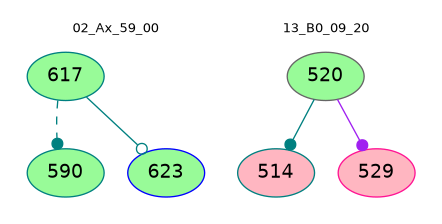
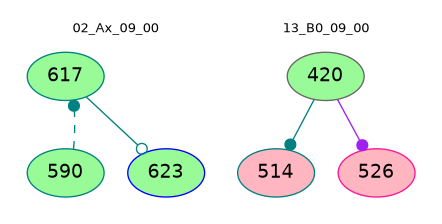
cluster "02_Ax_59_00": label "02_Ax_59_00" -> "02_Ax_09_00"
cluster "13_B0_09_20": label "13_B0_09_20" -> "13_B0_09_00"
node "520": label "520" -> "420"
edge "617" -> "590": reversed
node "529": label "529" -> "526"
